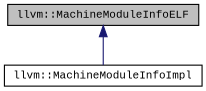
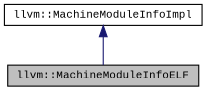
edge "llvm::MachineModuleInfoImpl" -> "llvm::MachineModuleInfoELF": reversed
